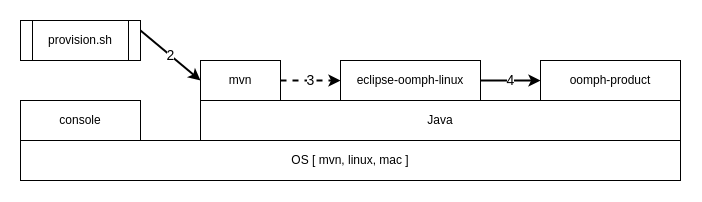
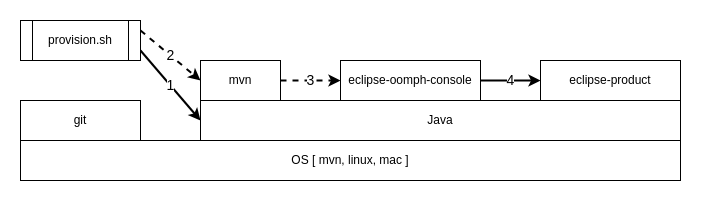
edge "provision.sh" -> "mvn": style solid -> dashed
node "eclipse-oomph-linux": label "eclipse-oomph-linux" -> "eclipse-oomph-console"
node "oomph-product": label "oomph-product" -> "eclipse-product"
edge "provision.sh" -> "Java": added, label "1"
node "console": label "console" -> "git"
